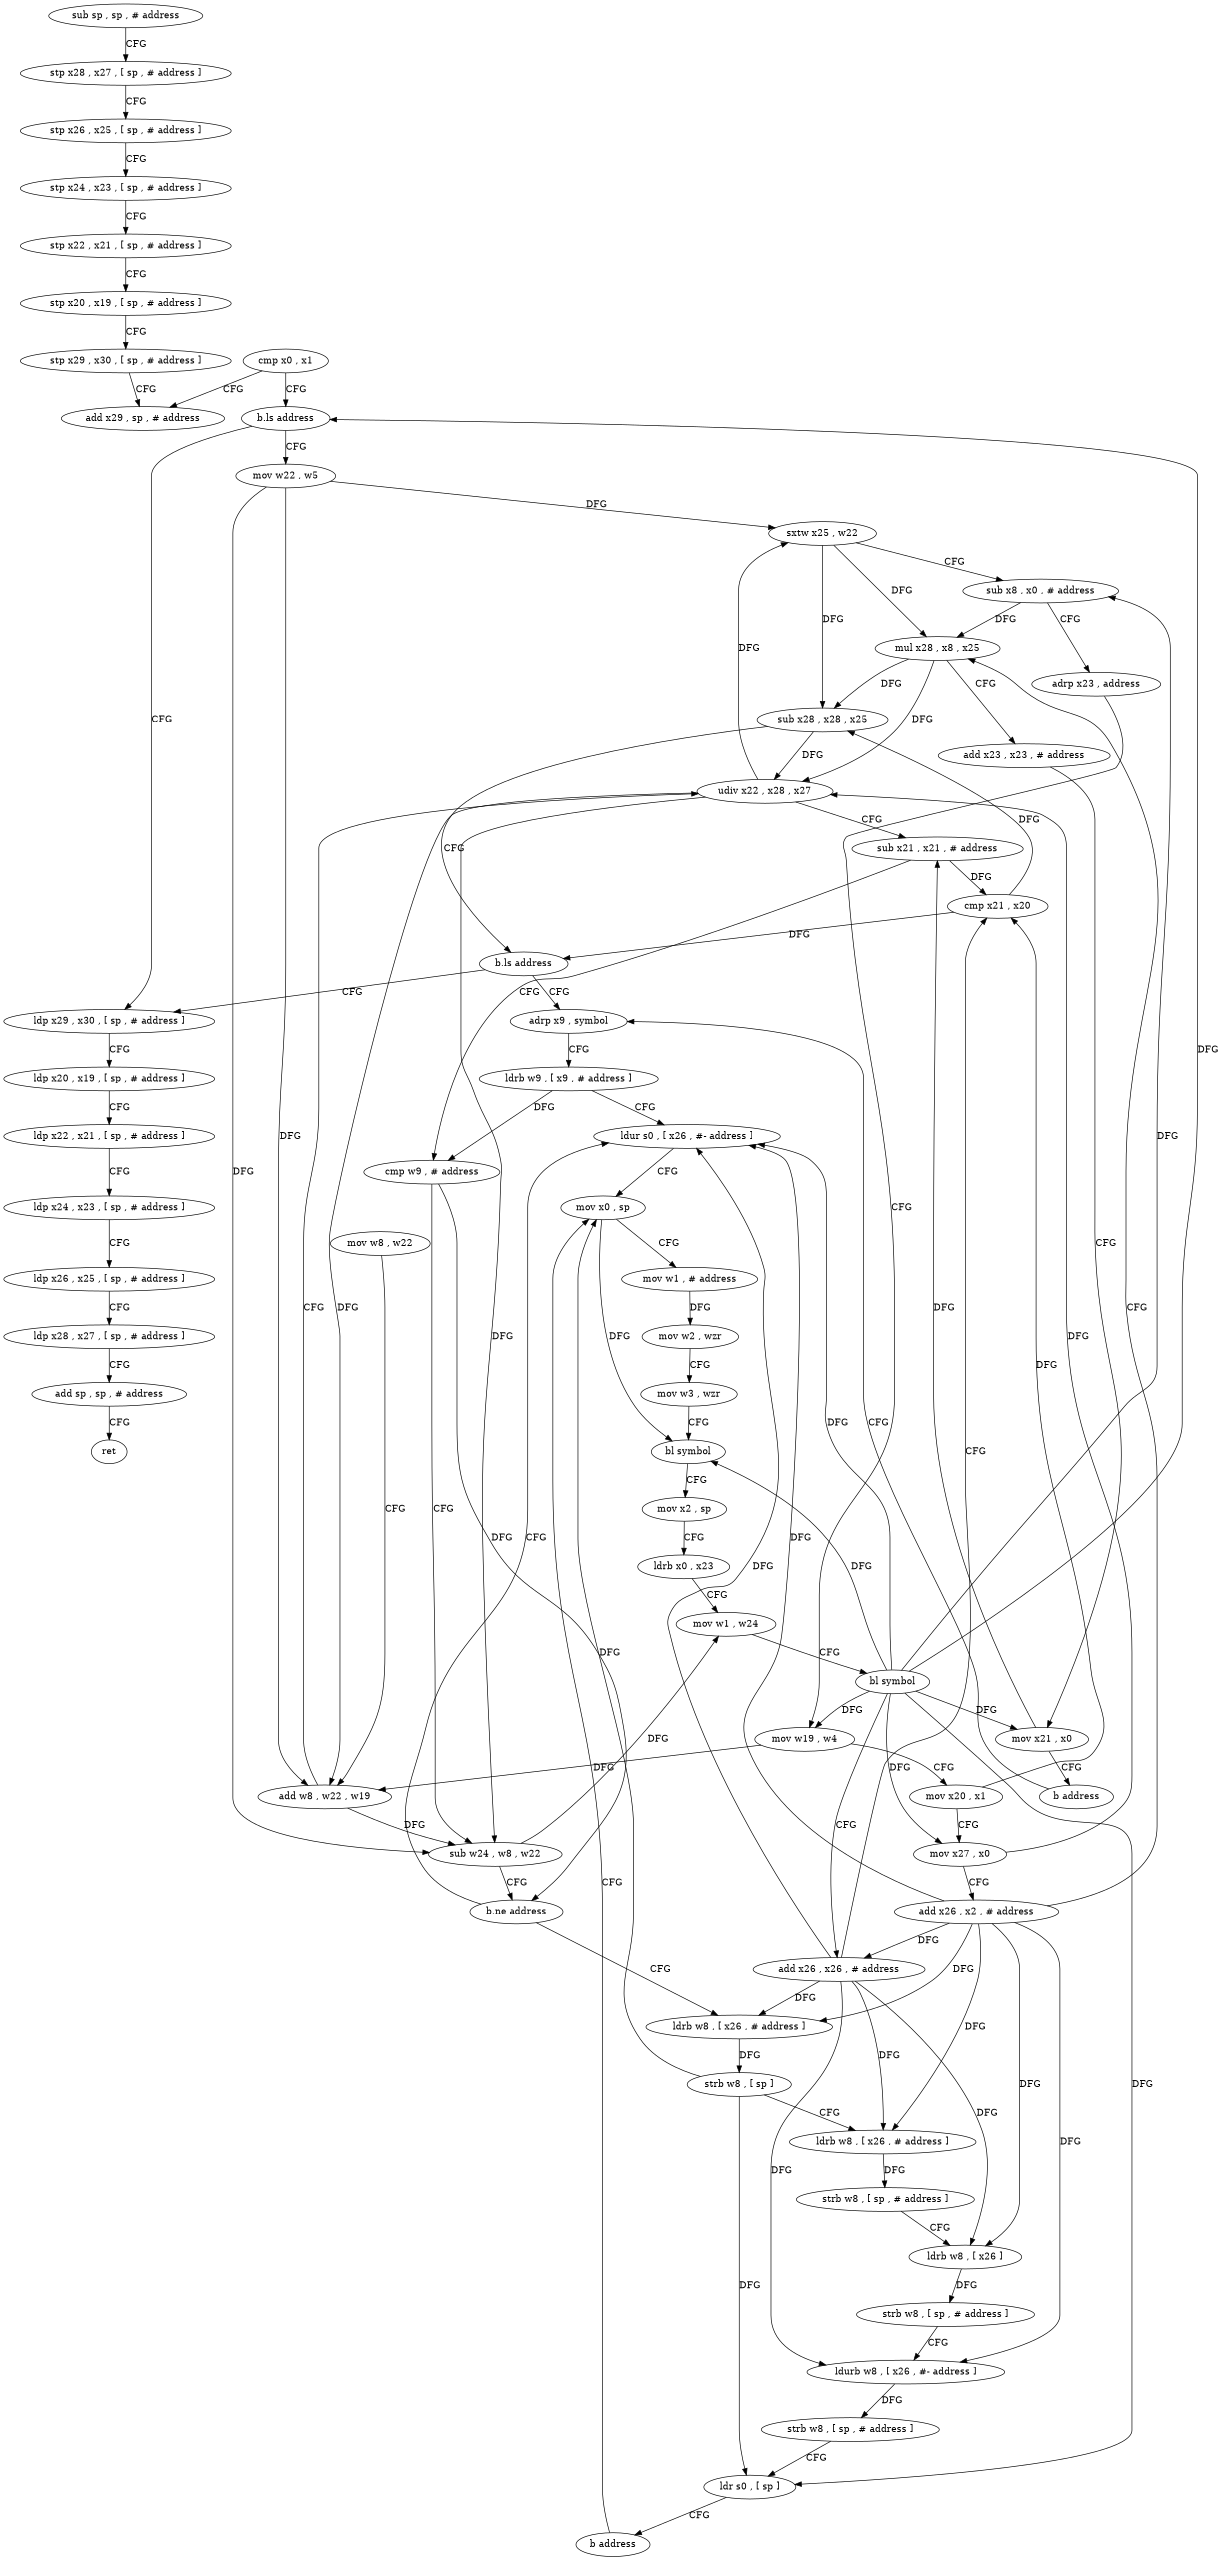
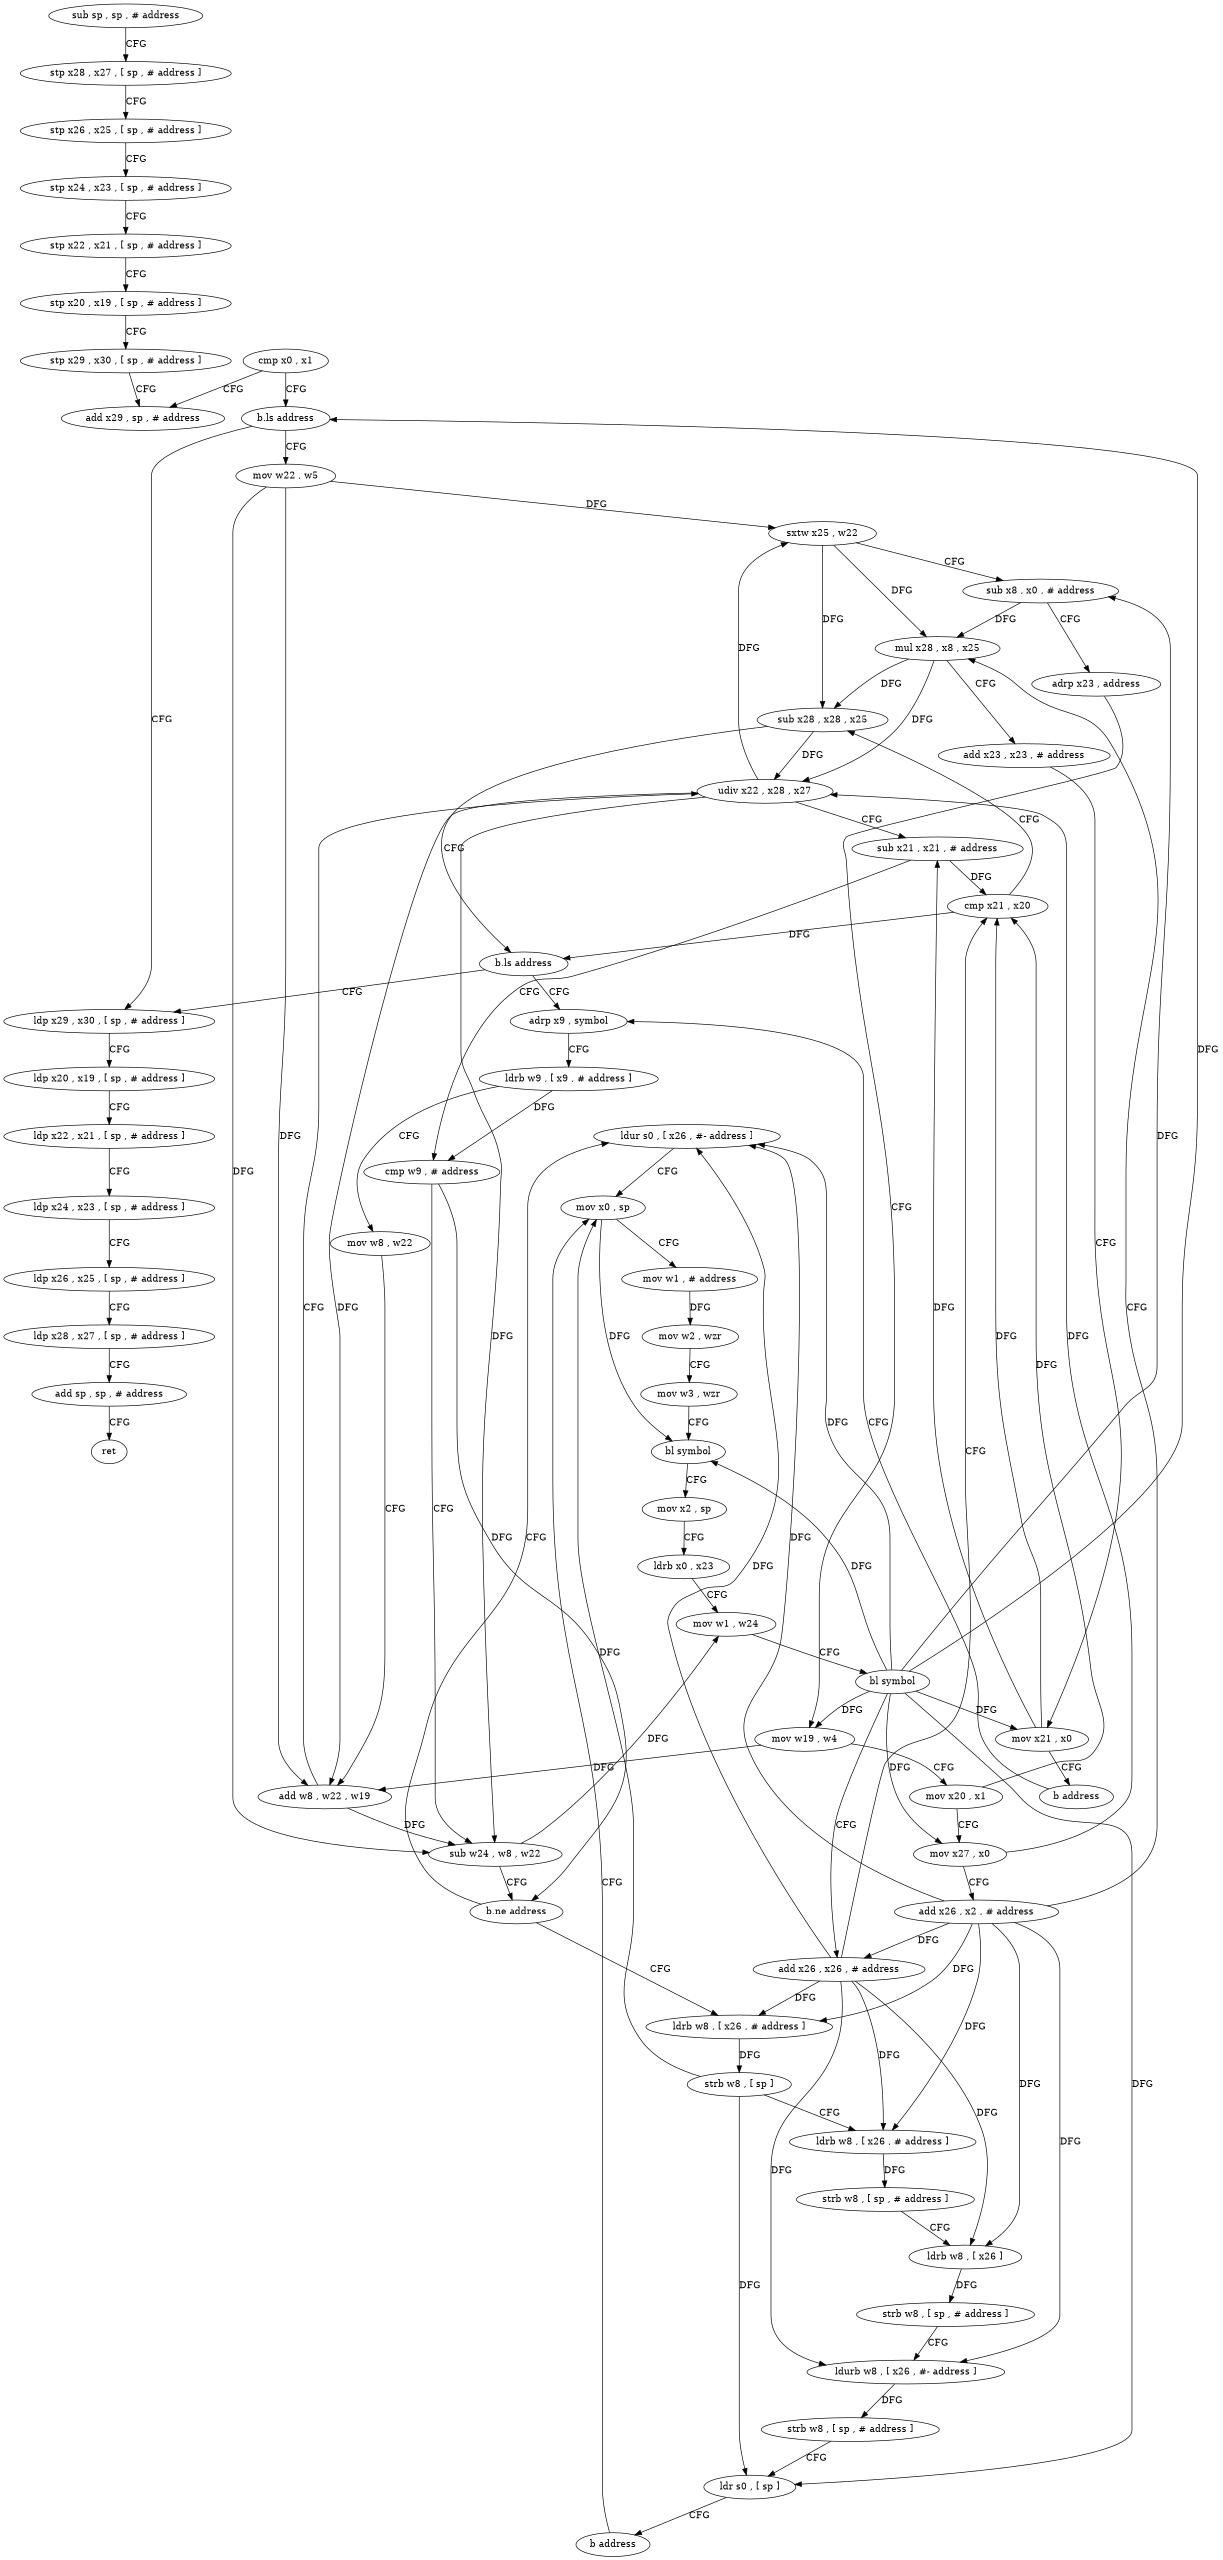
edge "cmp x21 , x20" -> "sub x28 , x28 , x25": label "DFG" -> "CFG"
edge "ldrb w9 , [ x9 , # address ]" -> "ldur s0 , [ x26 , #- address ]": now "ldrb w9 , [ x9 , # address ]" -> "mov w8 , w22"
edge "mov x21 , x0" -> "cmp x21 , x20": added, label "DFG"
